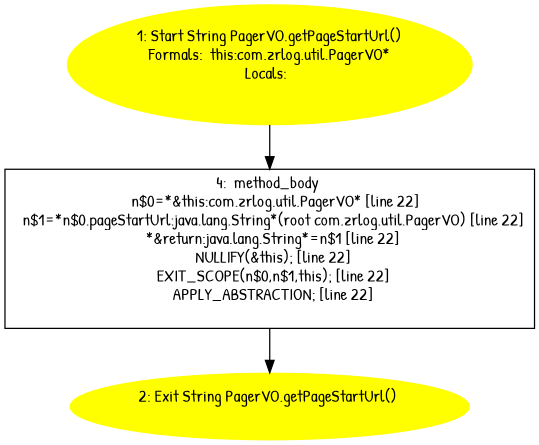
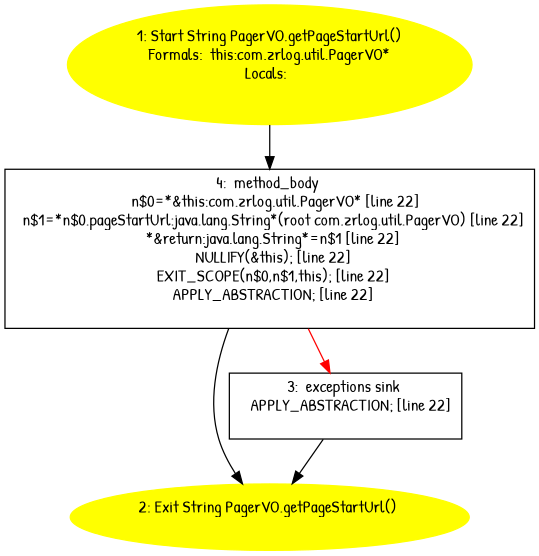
node "3:  exceptions sink APPLY_ABSTRACTION; [line 22]": added
